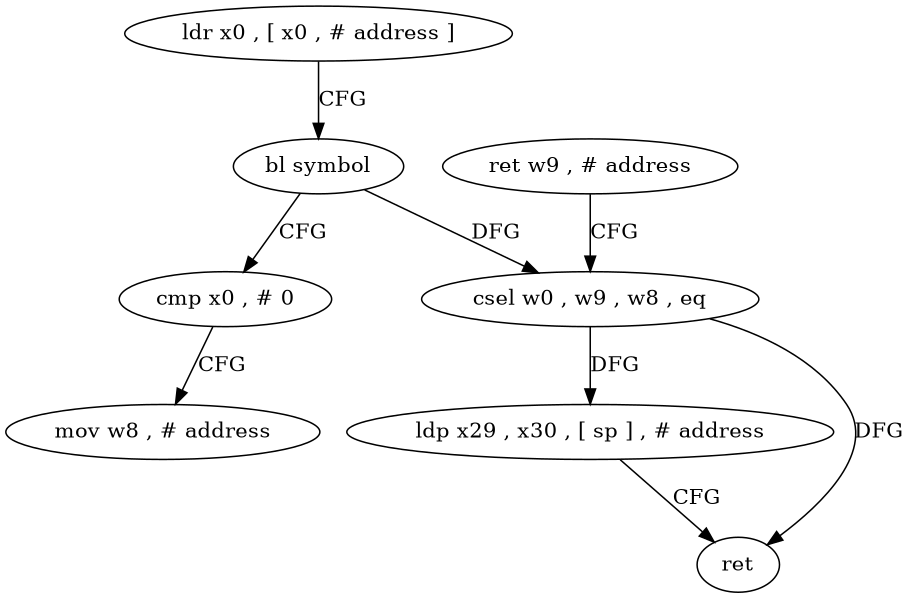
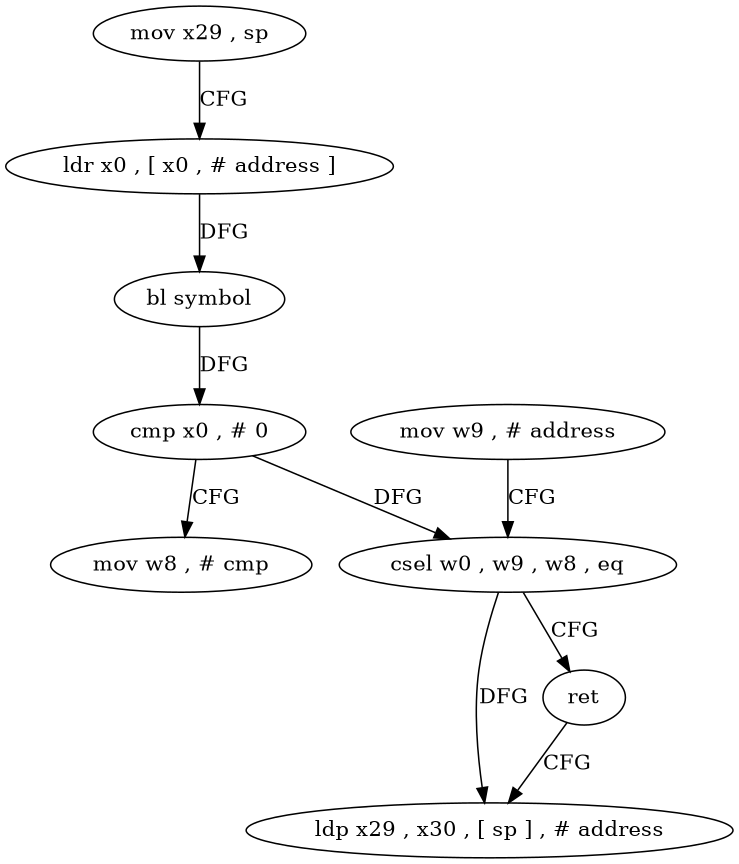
node "mov x29 , sp": added
edge "ldr x0 , [ x0 , # address ]" -> "bl symbol": label "CFG" -> "DFG"
node "ret w9 , # address": label "ret w9 , # address" -> "mov w9 , # address"
edge "bl symbol" -> "csel w0 , w9 , w8 , eq": now "cmp x0 , # 0" -> "csel w0 , w9 , w8 , eq"
edge "bl symbol" -> "cmp x0 , # 0": label "CFG" -> "DFG"
node "mov w8 , # address": label "mov w8 , # address" -> "mov w8 , # cmp"
edge "csel w0 , w9 , w8 , eq" -> "ret": label "DFG" -> "CFG"
edge "ldp x29 , x30 , [ sp ] , # address" -> "ret": reversed
